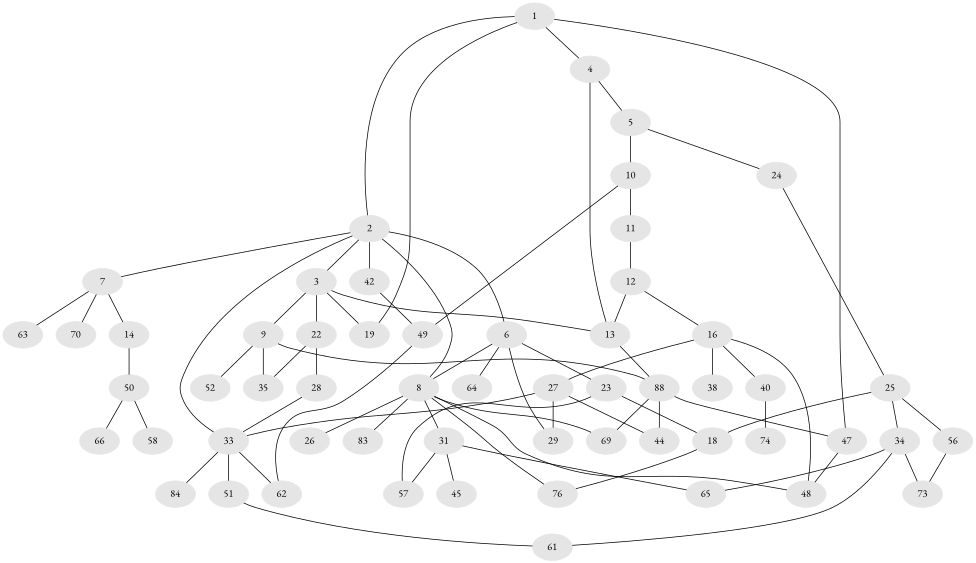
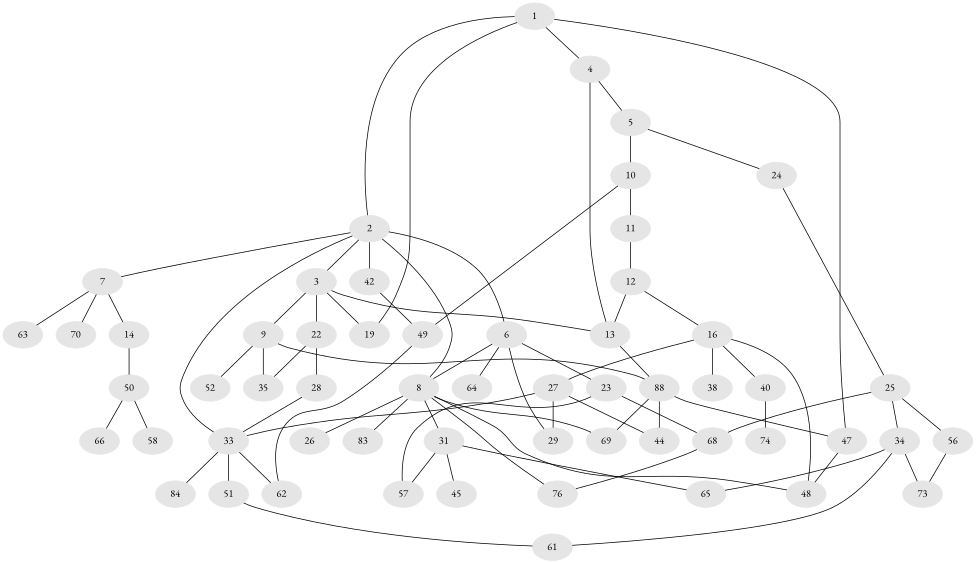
node "18": label "18" -> "68"
